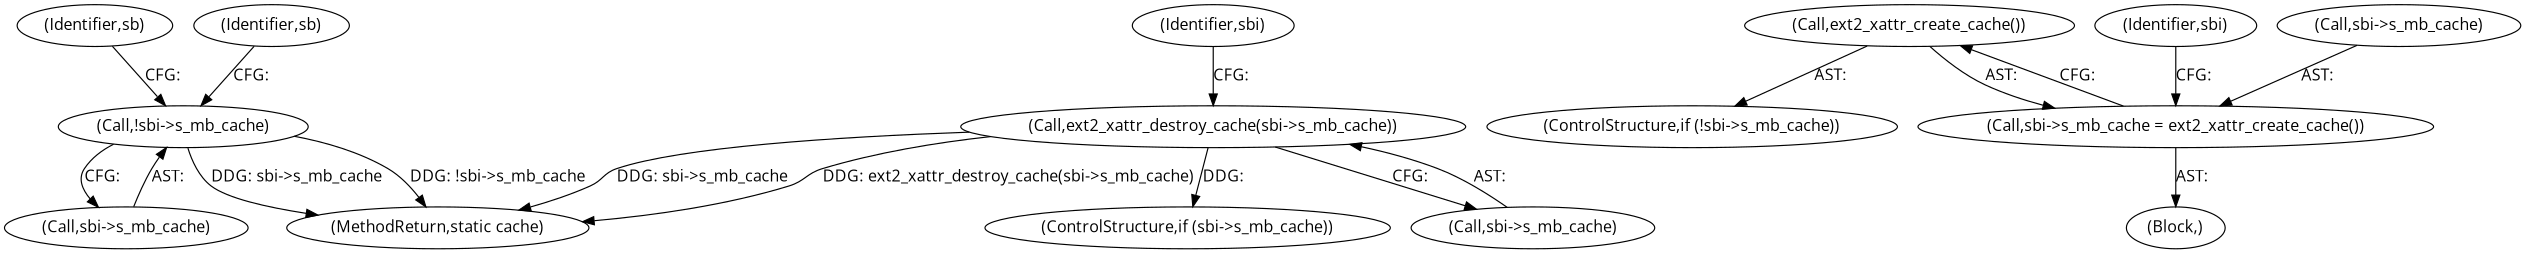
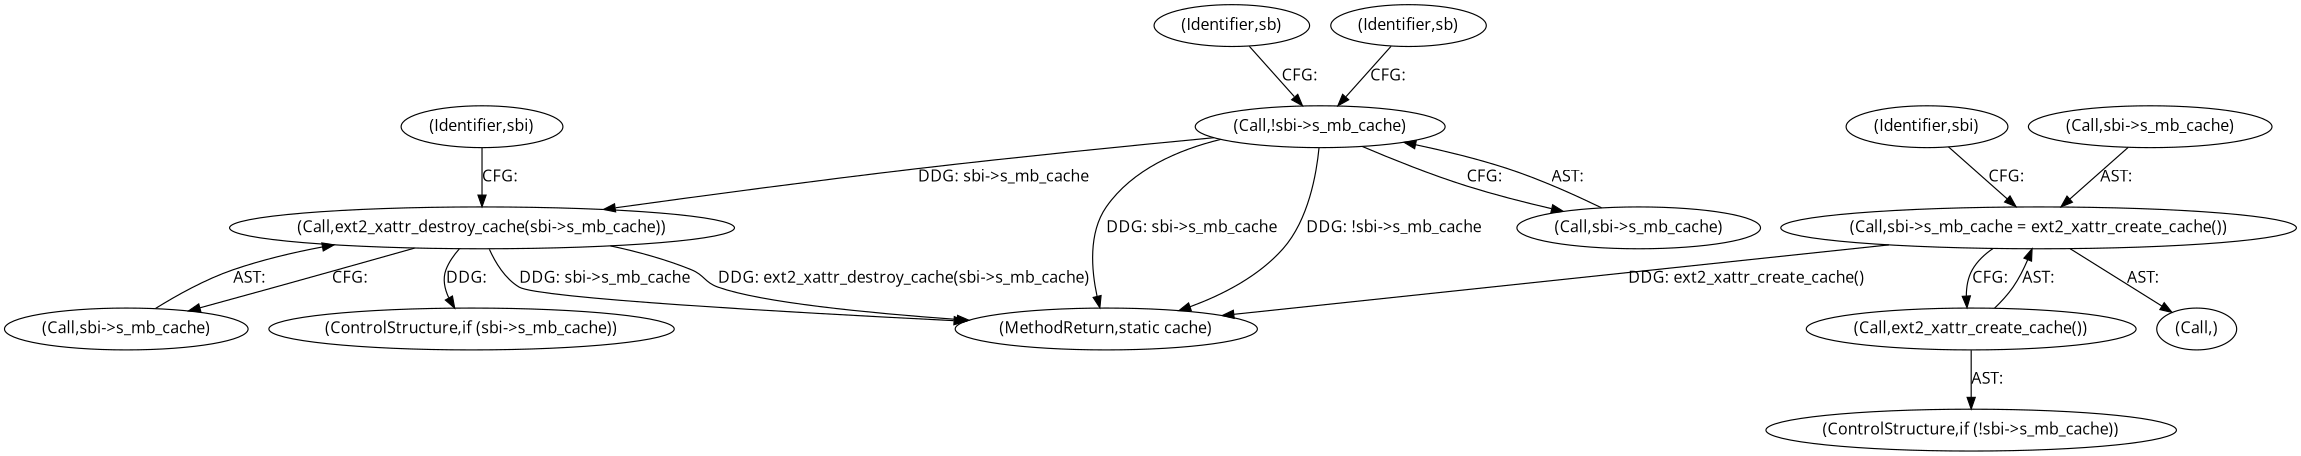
edge "(Call,!sbi->s_mb_cache)" -> "(Call,ext2_xattr_destroy_cache(sbi->s_mb_cache))": added, label "DDG: sbi->s_mb_cache"
node "(Block,)": label "(Block,)" -> "(Call,)"
edge "(Call,sbi->s_mb_cache = ext2_xattr_create_cache())" -> "(MethodReturn,static cache)": added, label "DDG: ext2_xattr_create_cache()"
